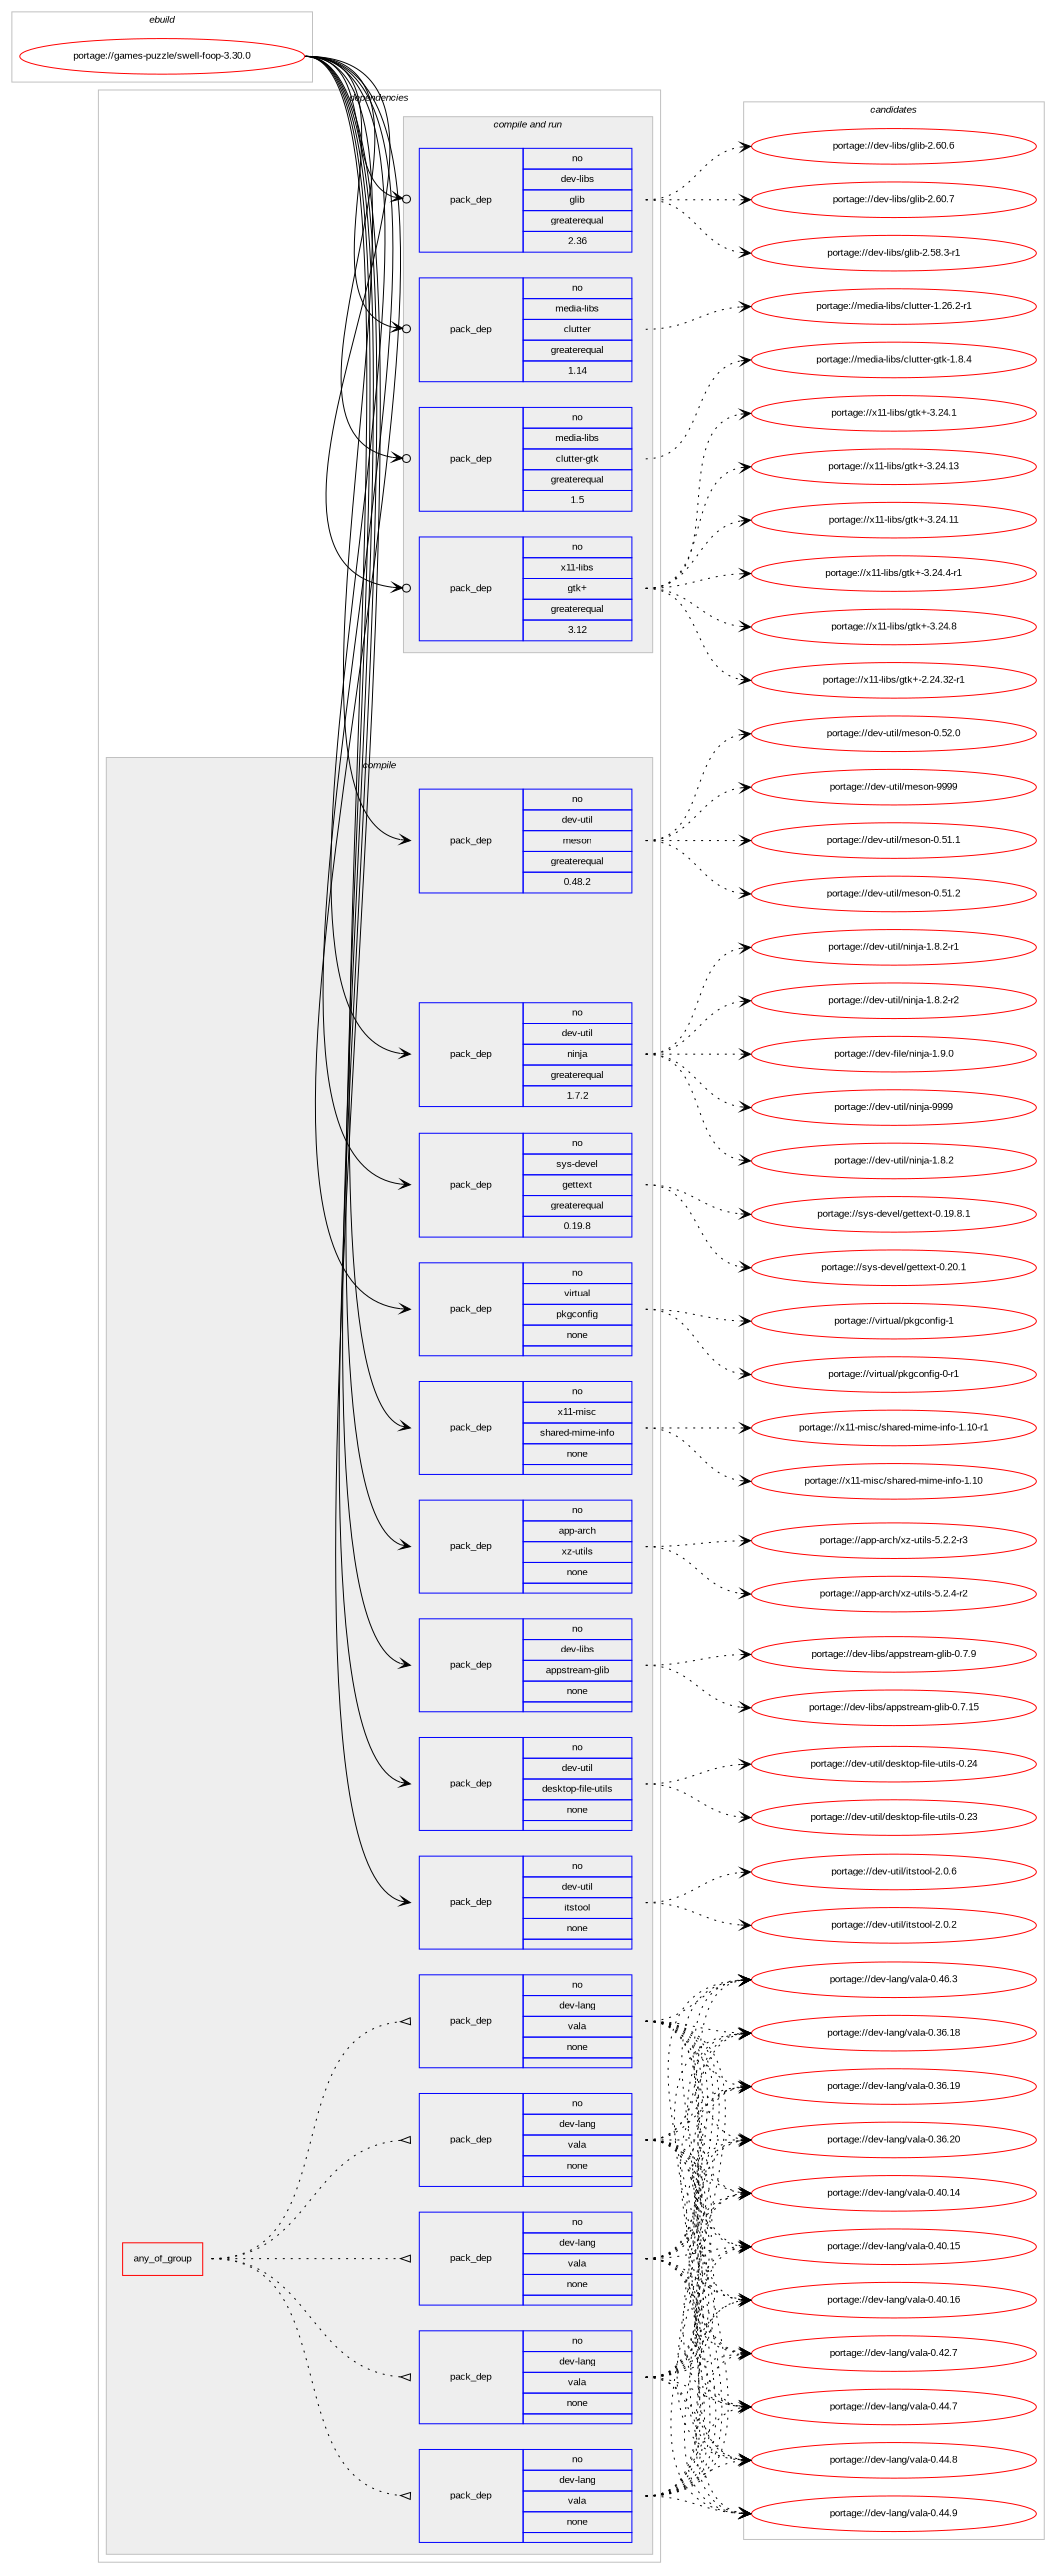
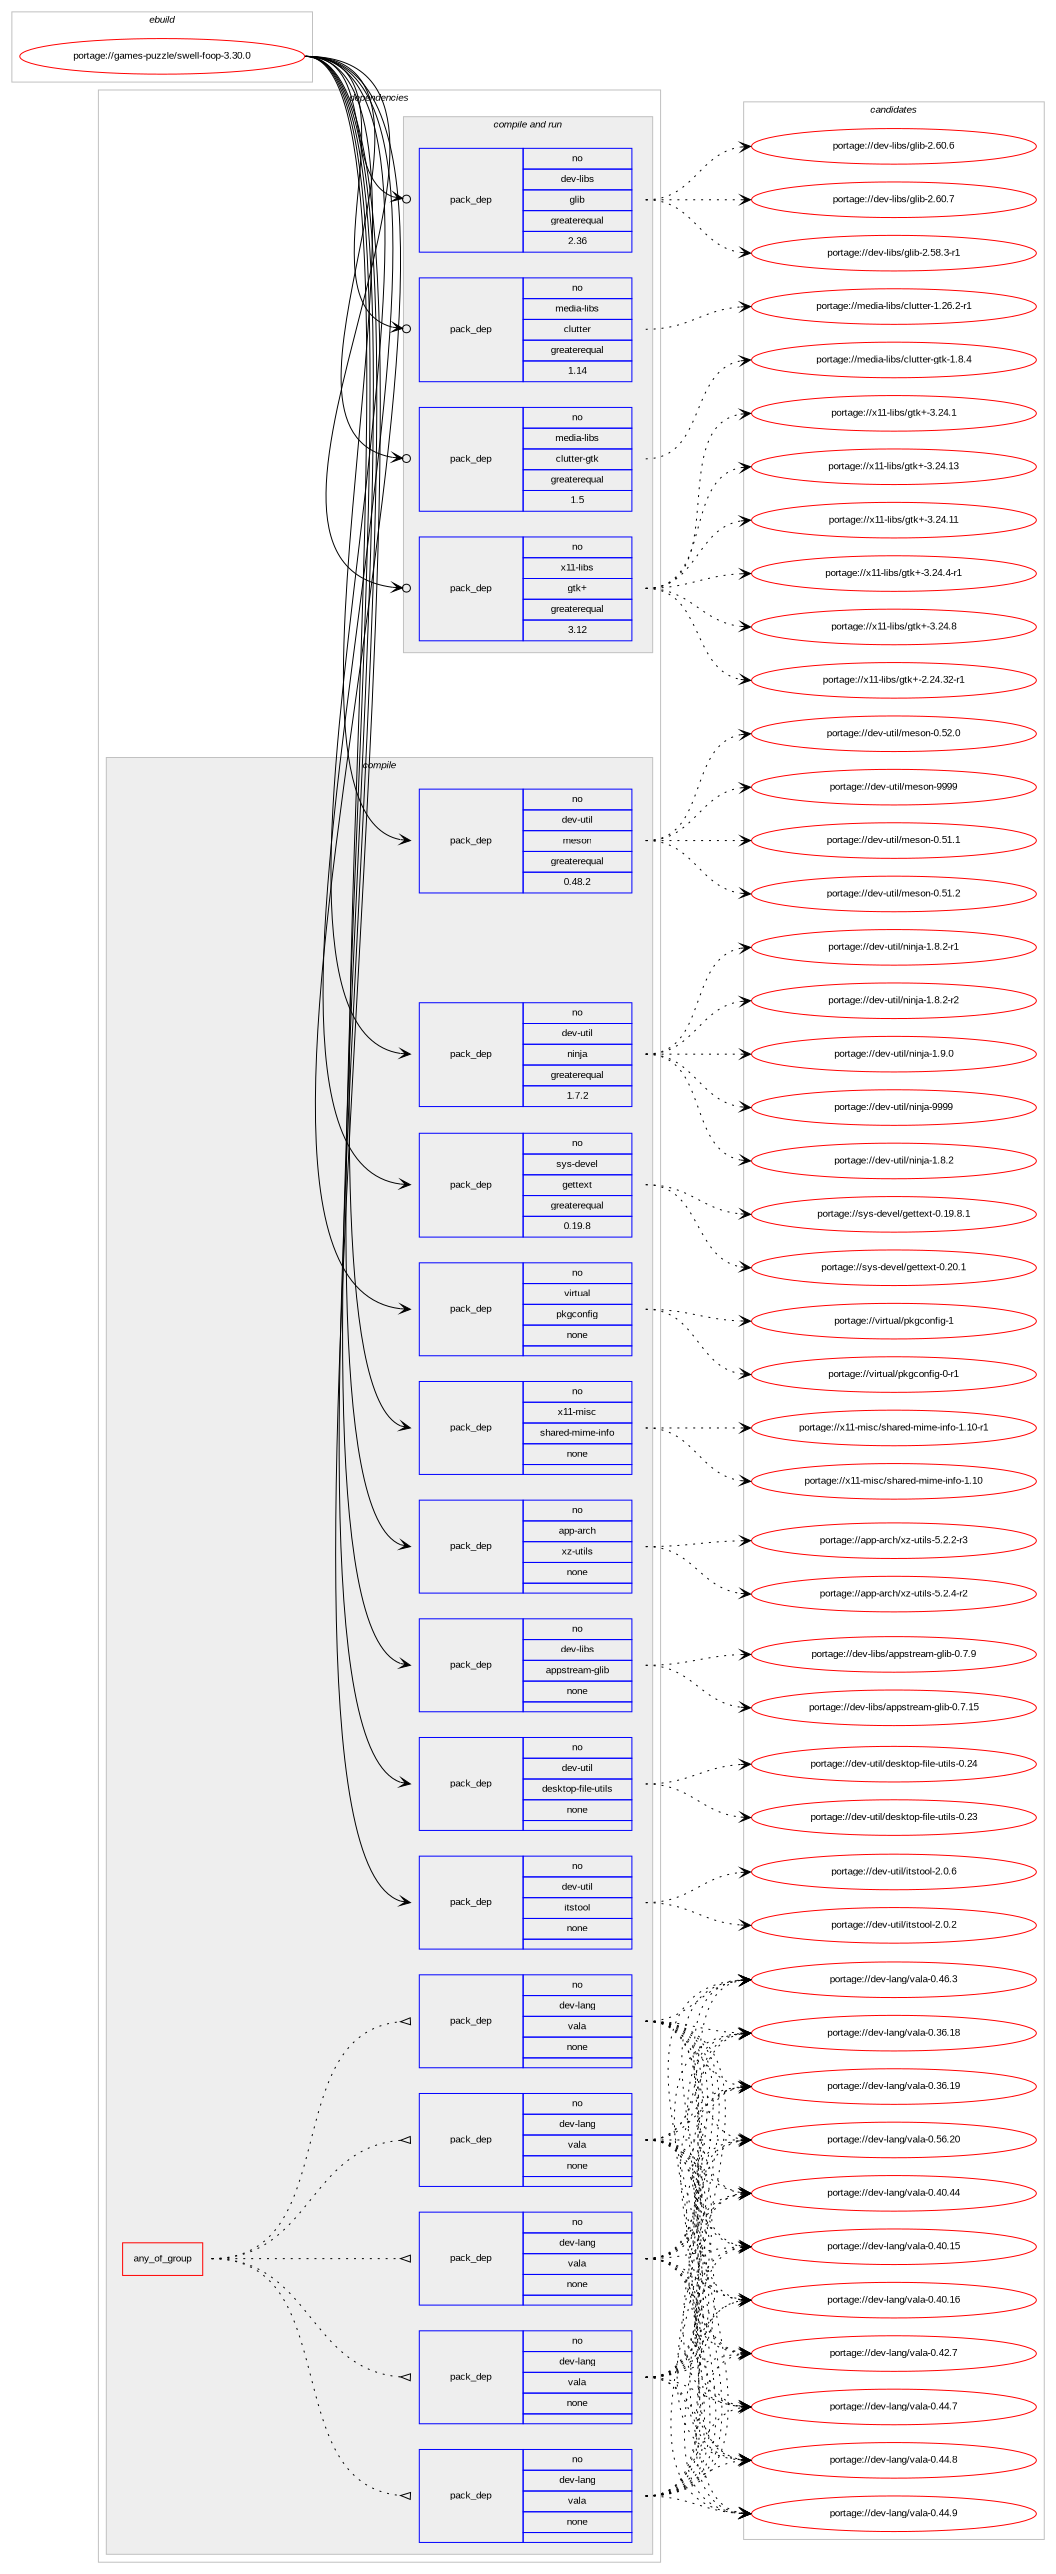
node "portage://dev-file/ninja-1.9.0": label "portage://dev-file/ninja-1.9.0" -> "portage://dev-util/ninja-1.9.0"
node "portage://dev-lang/vala-0.36.20": label "portage://dev-lang/vala-0.36.20" -> "portage://dev-lang/vala-0.56.20"
node "portage://dev-lang/vala-0.40.14": label "portage://dev-lang/vala-0.40.14" -> "portage://dev-lang/vala-0.40.44"
